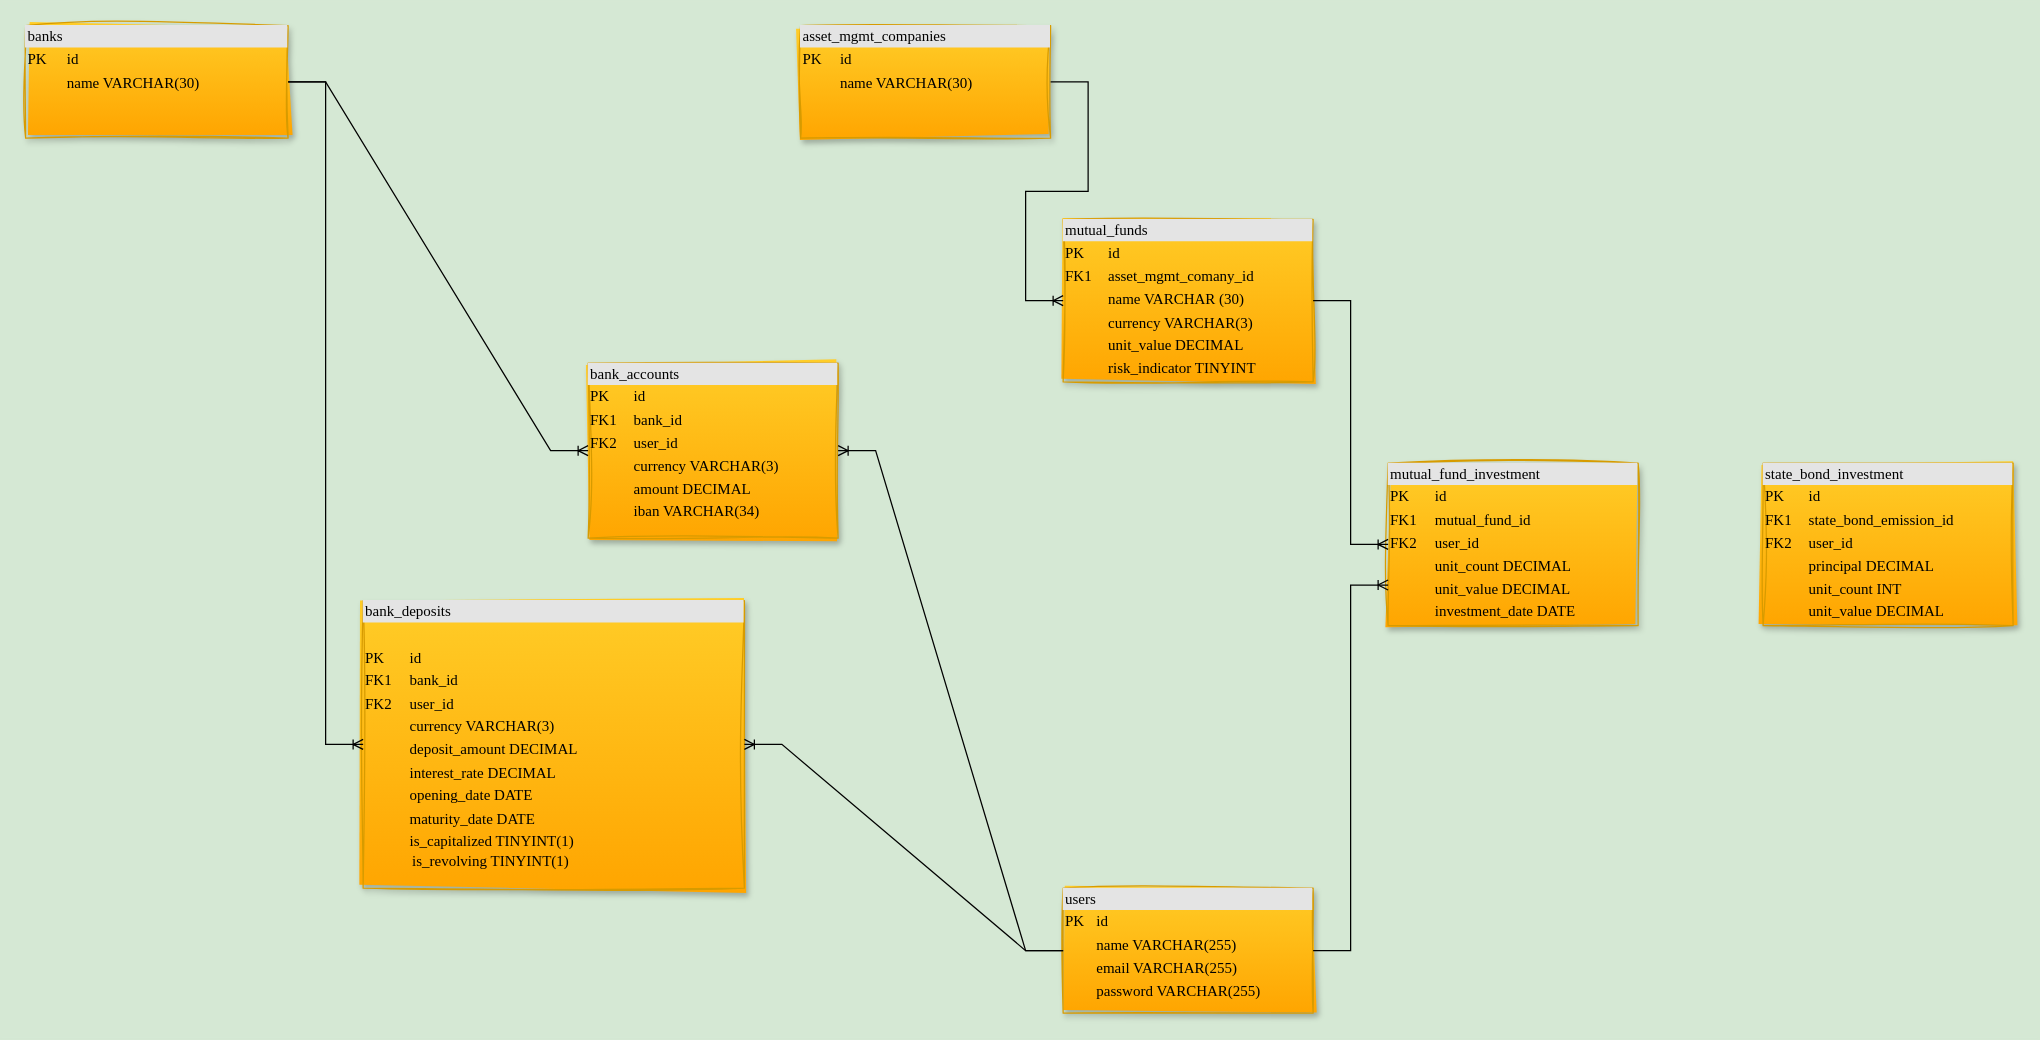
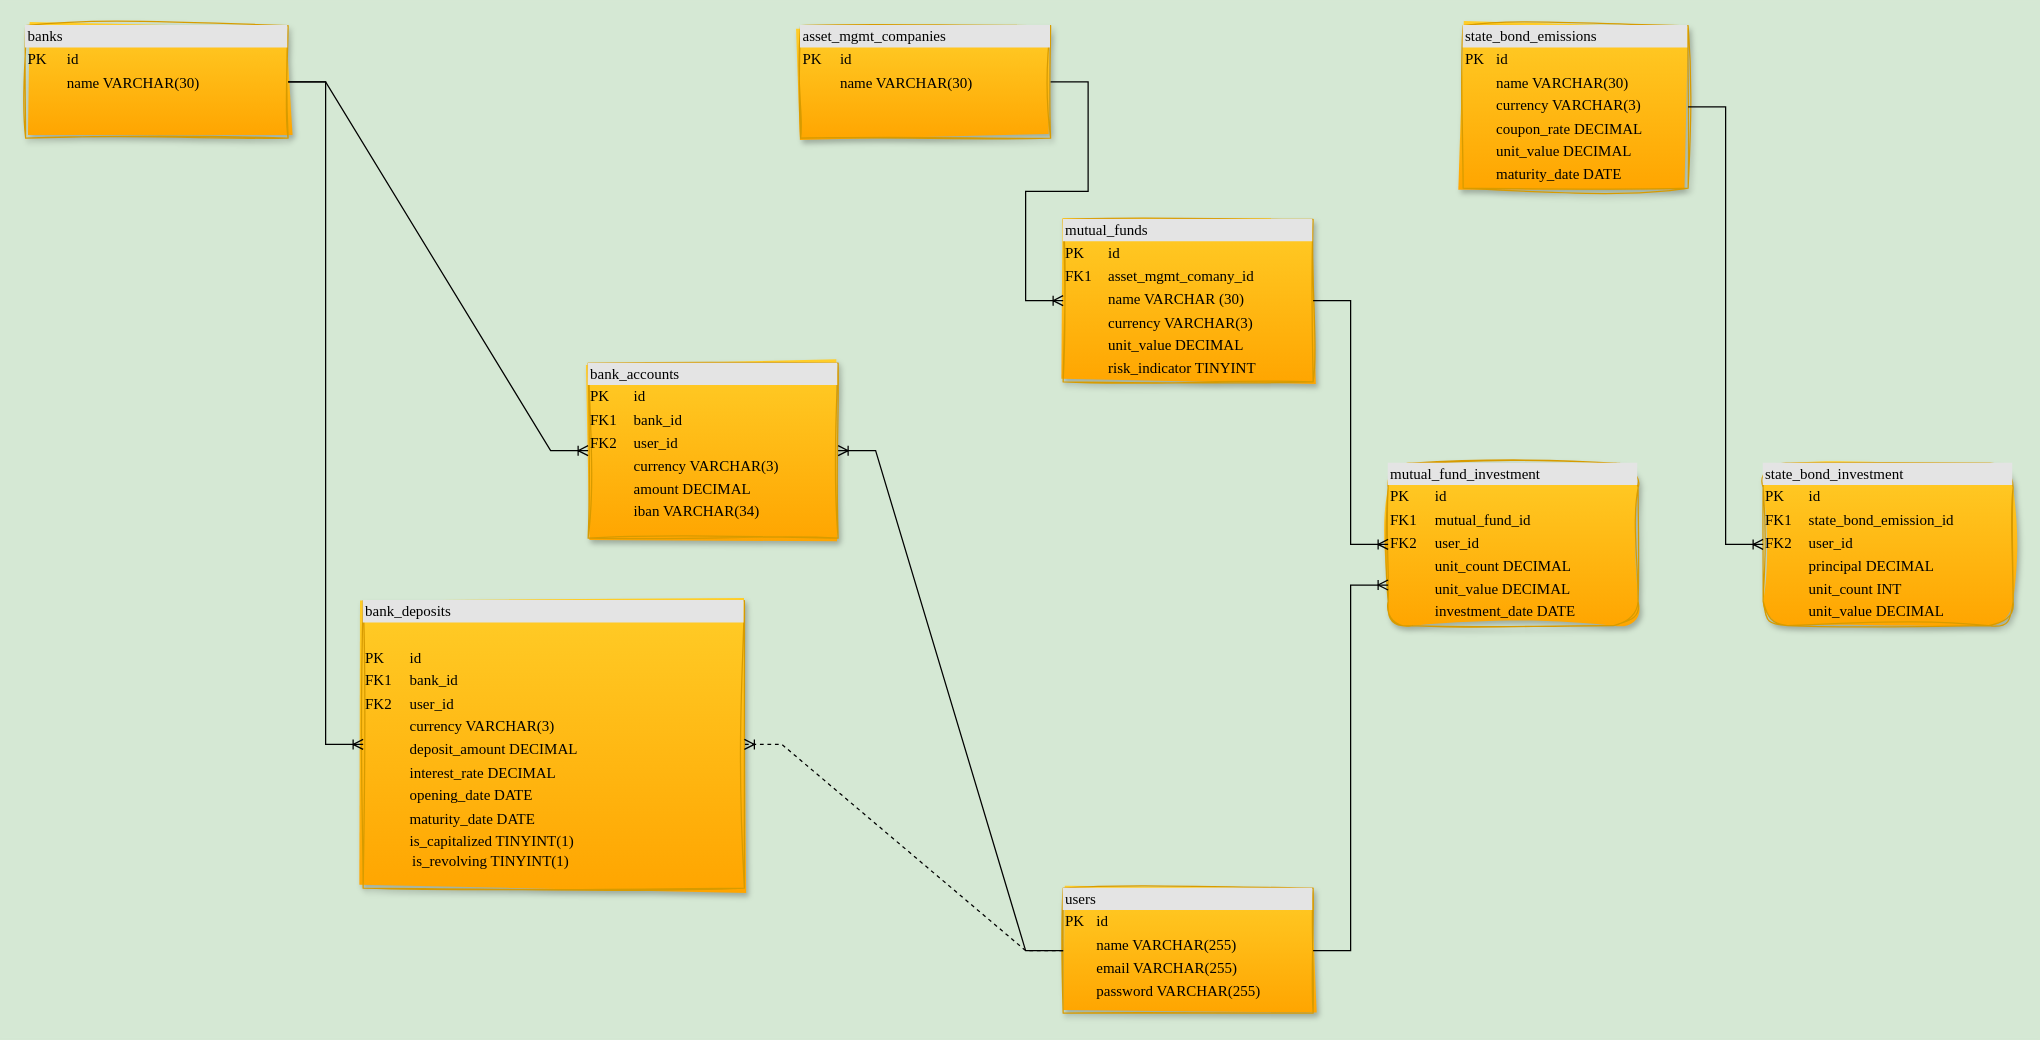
node "state_bond_emissions PK id name VARCHAR(30) currency VARCHAR(3) coupon_rate DECIMAL unit_value DECIMAL maturity_date DATE": added
edge "state_bond_emissions PK id name VARCHAR(30) currency VARCHAR(3) coupon_rate DECIMAL unit_value DECIMAL maturity_date DATE" -> "state_bond_investment PK id FK1 state_bond_emission_id FK2 user_id principal DECIMAL unit_count INT unit_value DECIMAL": added
node "mutual_fund_investment PK id FK1 mutual_fund_id FK2 user_id unit_count DECIMAL unit_value DECIMAL investment_date DATE": shape rectangle -> rounded rectangle
node "state_bond_investment PK id FK1 state_bond_emission_id FK2 user_id principal DECIMAL unit_count INT unit_value DECIMAL": shape rectangle -> rounded rectangle
edge "users PK id name VARCHAR(255) email VARCHAR(255) password VARCHAR(255)" -> "bank_deposits PK id FK1 bank_id FK2 user_id currency VARCHAR(3) deposit_amount DECIMAL interest_rate DECIMAL opening_date DATE maturity_date DATE is_capitalized TINYINT(1) is_revolving TINYINT(1)": style solid -> dashed
